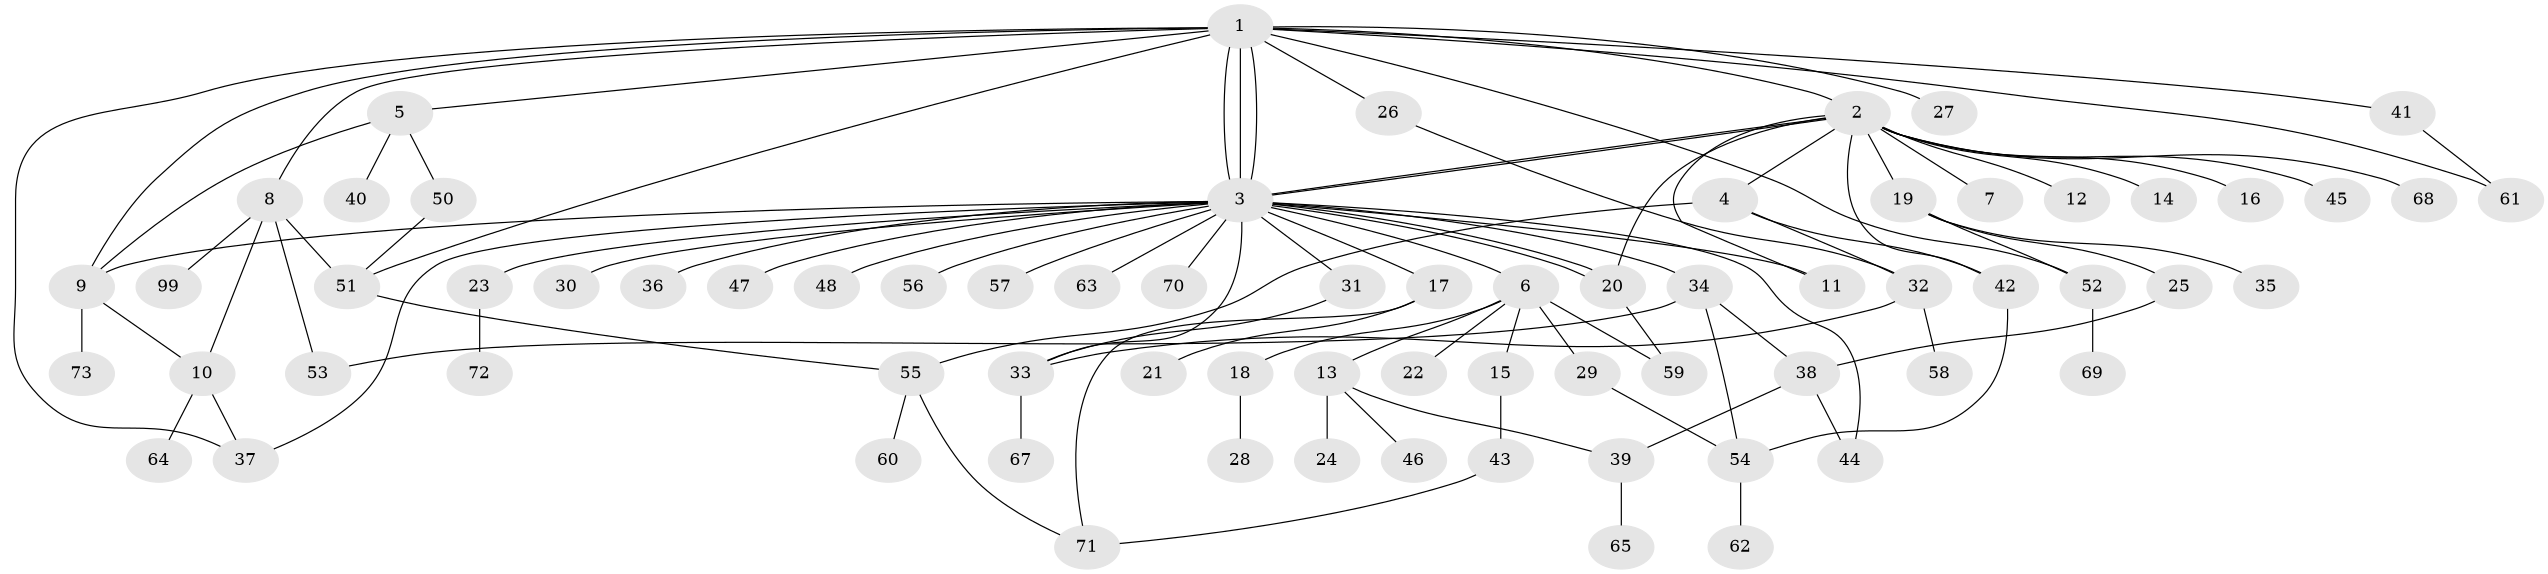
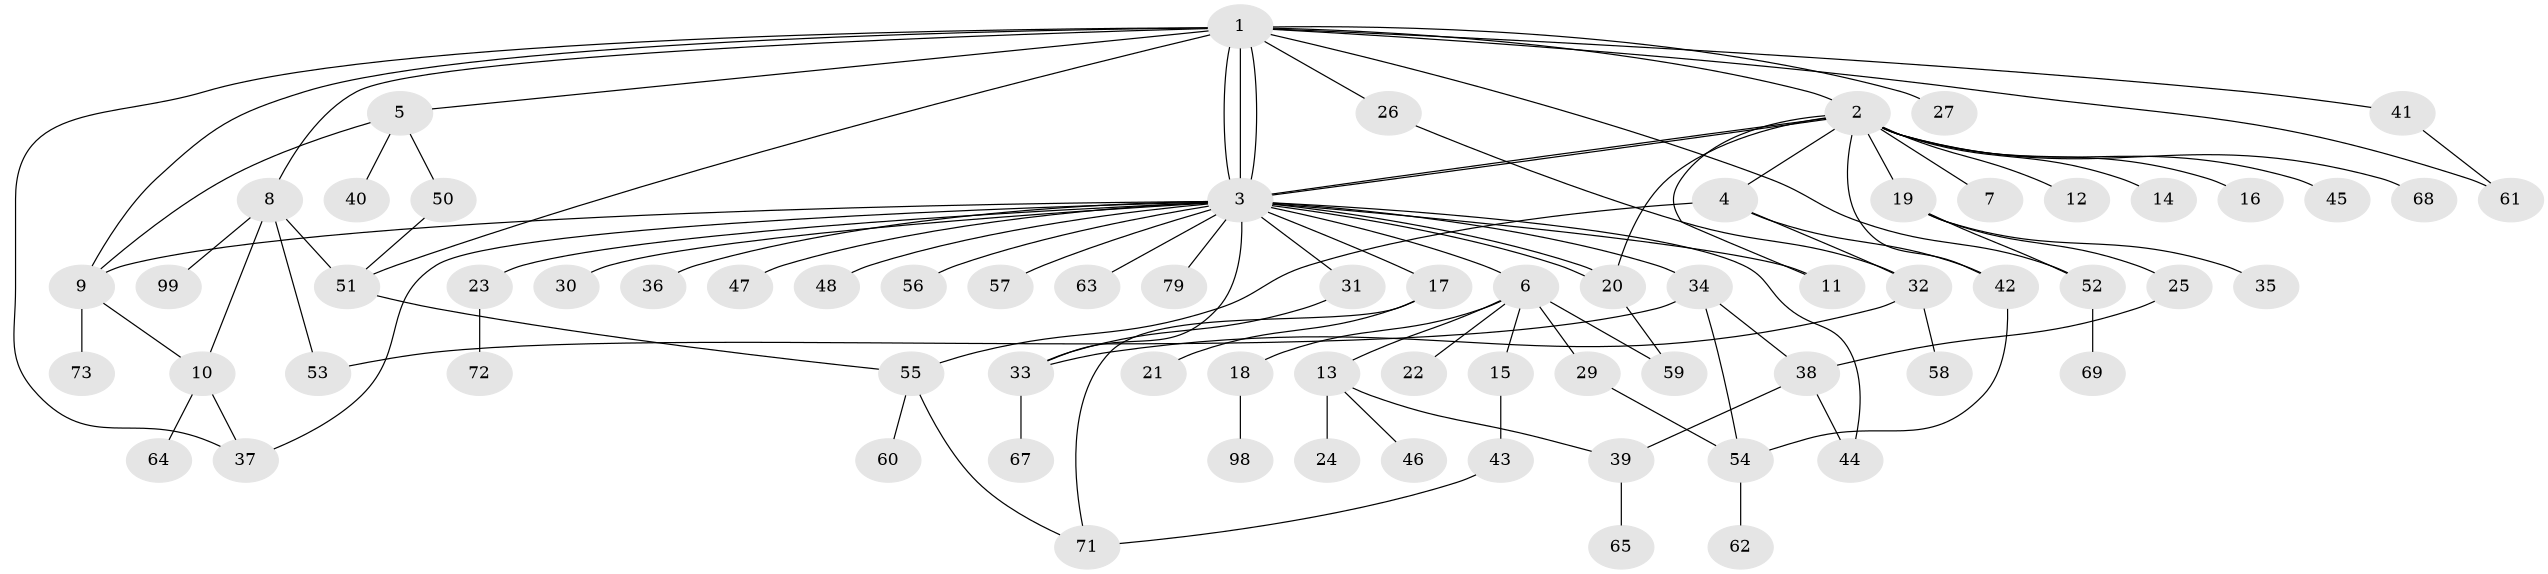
node "70": label "70" -> "79"
node "28": label "28" -> "98"
